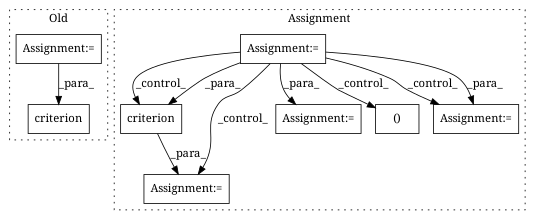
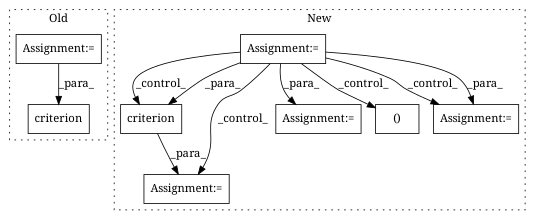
cluster "Assignment": label "Assignment" -> "New"
